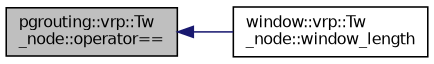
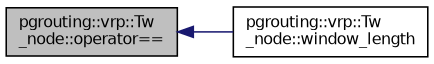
node "window::vrp::Tw _node::window_length": label "window::vrp::Tw _node::window_length" -> "pgrouting::vrp::Tw _node::window_length"
